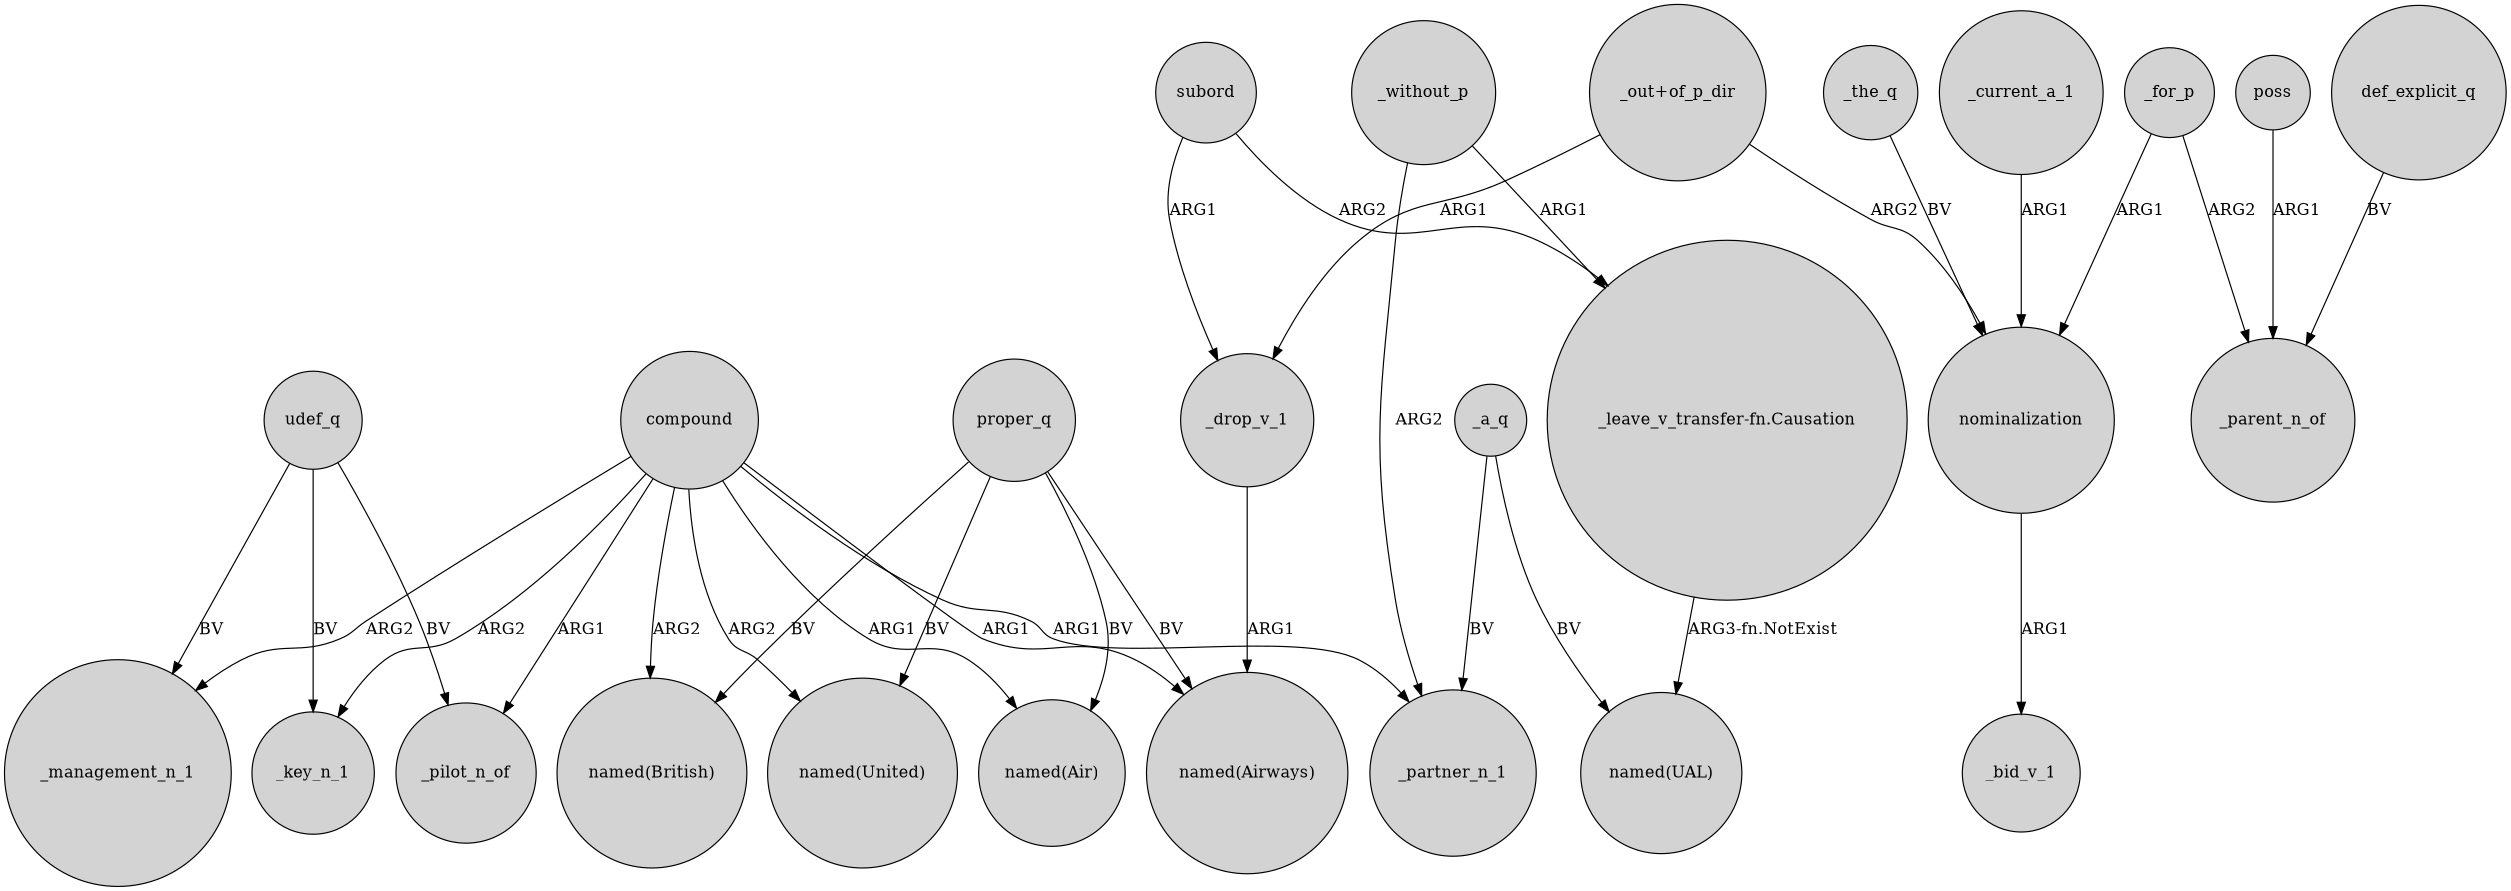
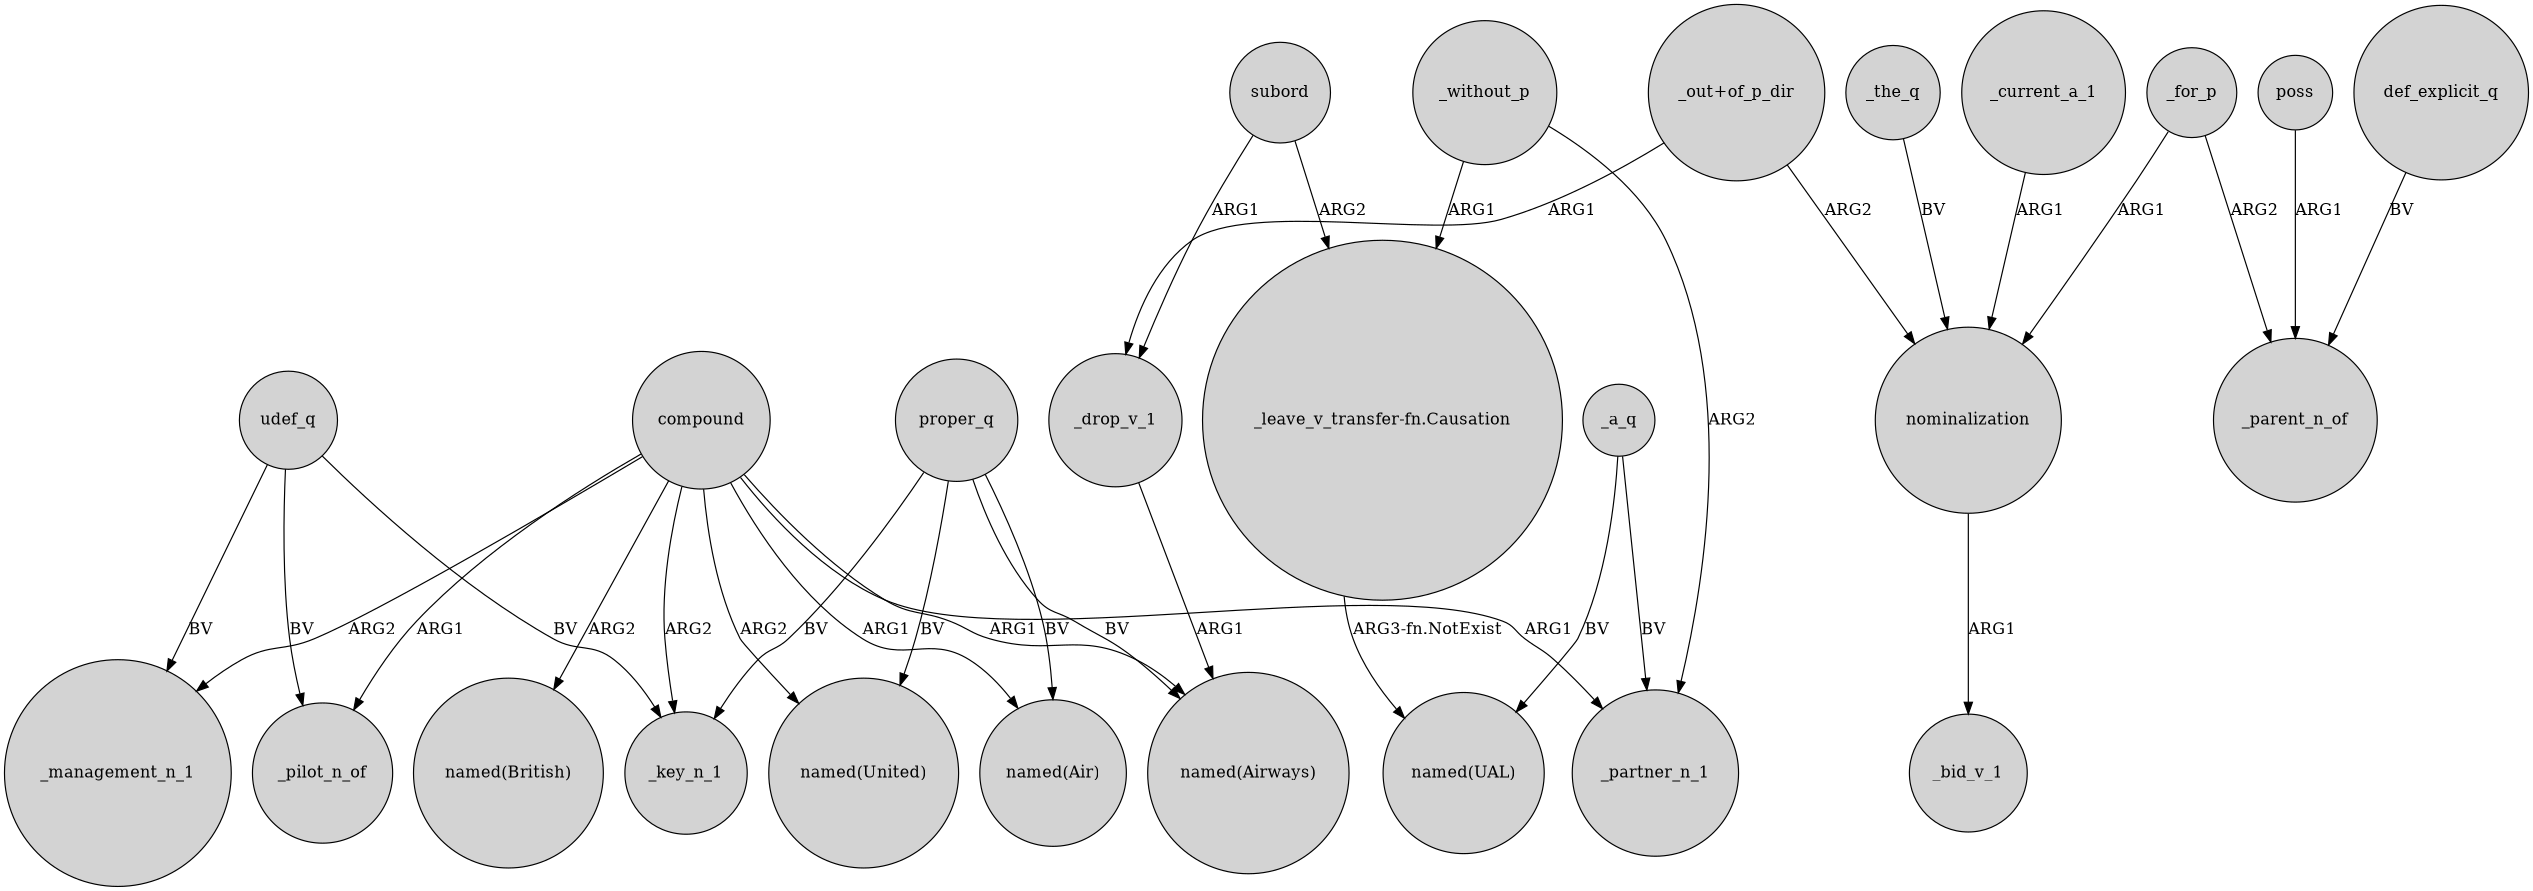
edge "proper_q" -> "named(British)": now "proper_q" -> "_key_n_1"
